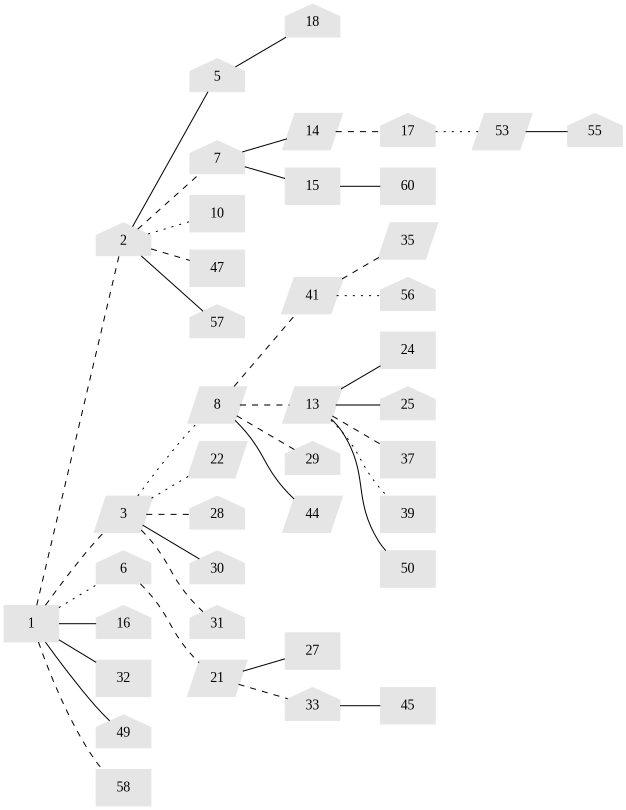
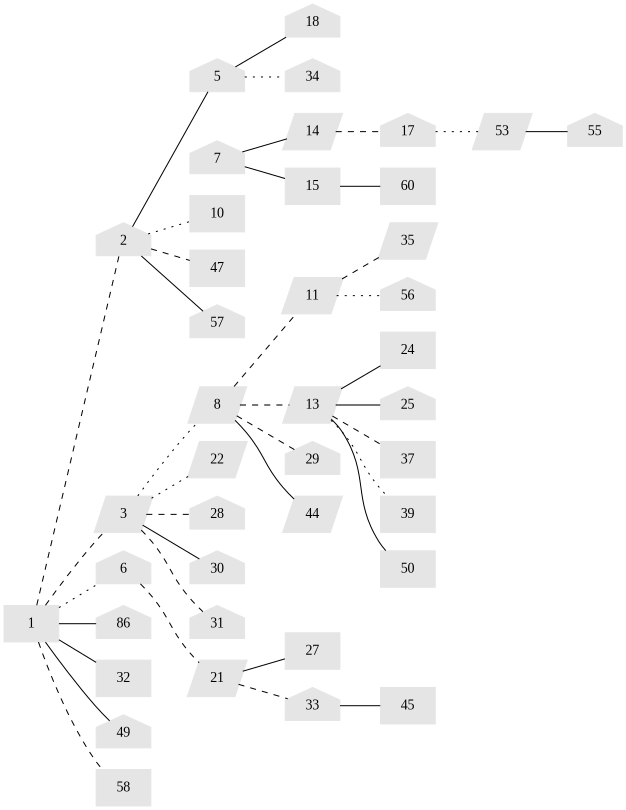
node "34": added
edge "7" -- "2": removed
node "41": label "41" -> "11"
node "16": label "16" -> "86"
